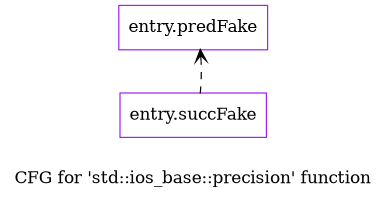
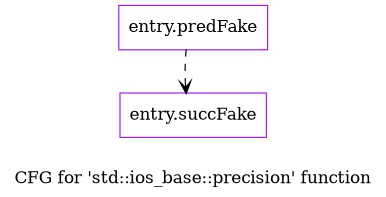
edge "entry.succFake" -> "entry.predFake": reversed
